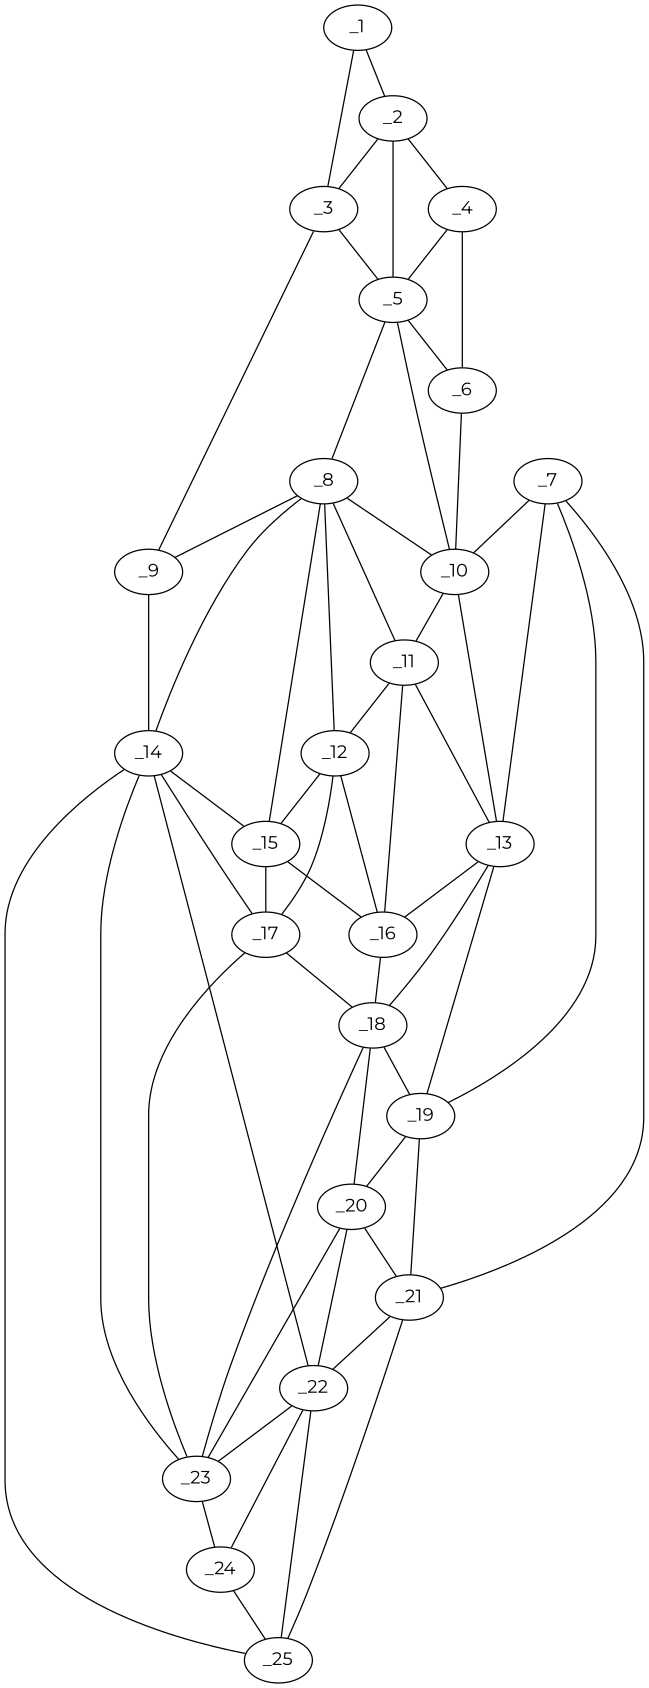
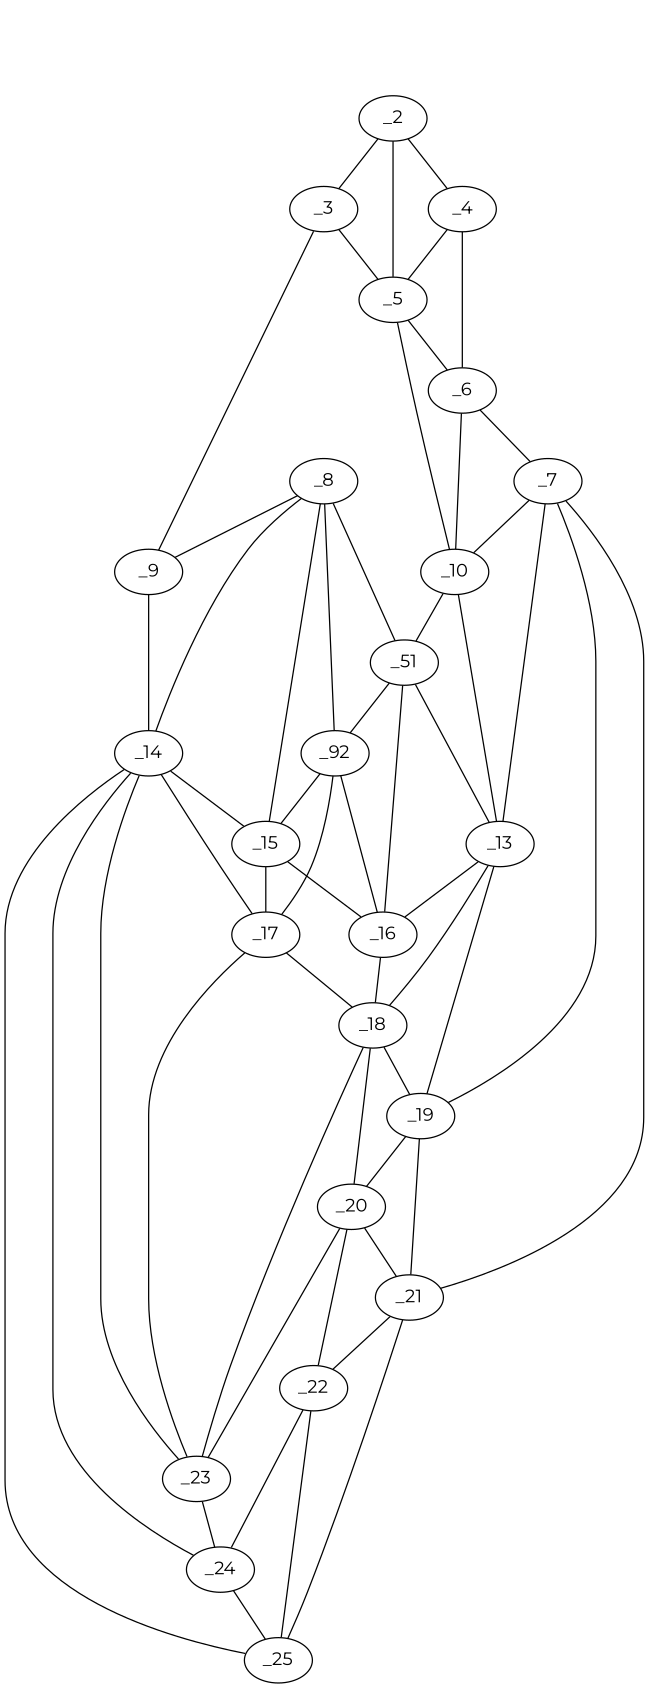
node "_1": removed
edge "_5" -- "_8": removed
edge "_6" -- "_7": added
edge "_8" -- "_10": removed
node "_11": label "_11" -> "_51"
node "_12": label "_12" -> "_92"
edge "_14" -- "_22": now "_14" -- "_24"
edge "_22" -- "_23": removed
